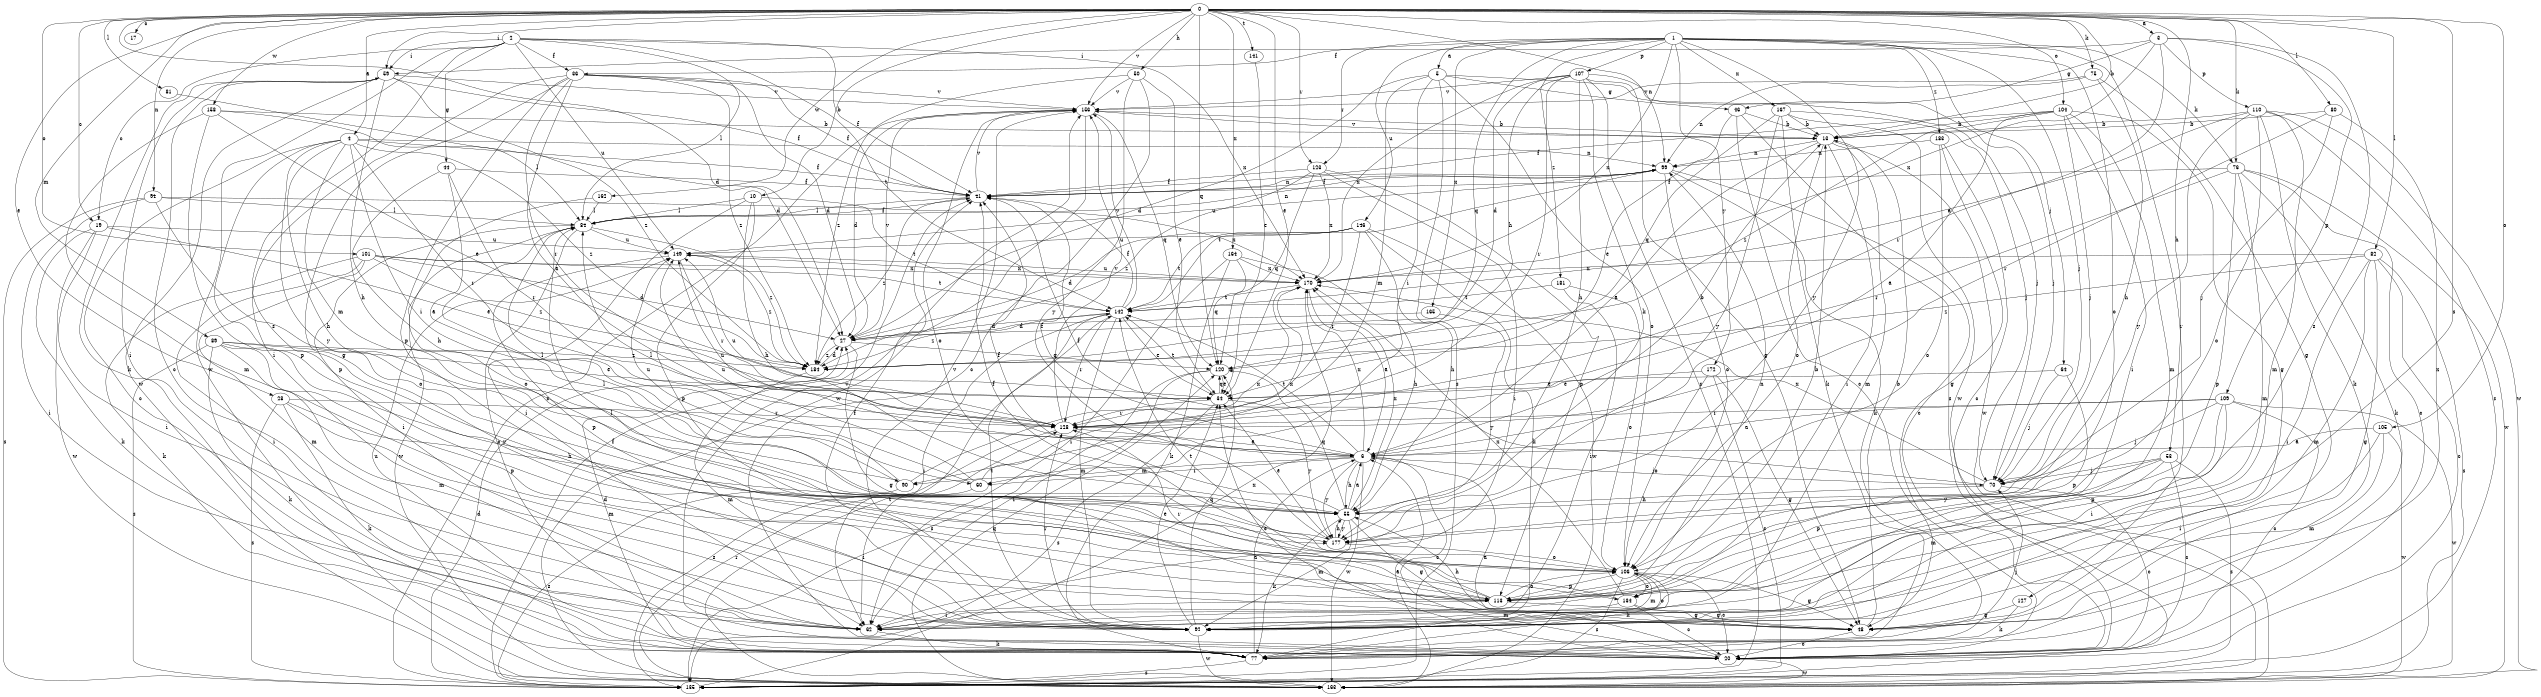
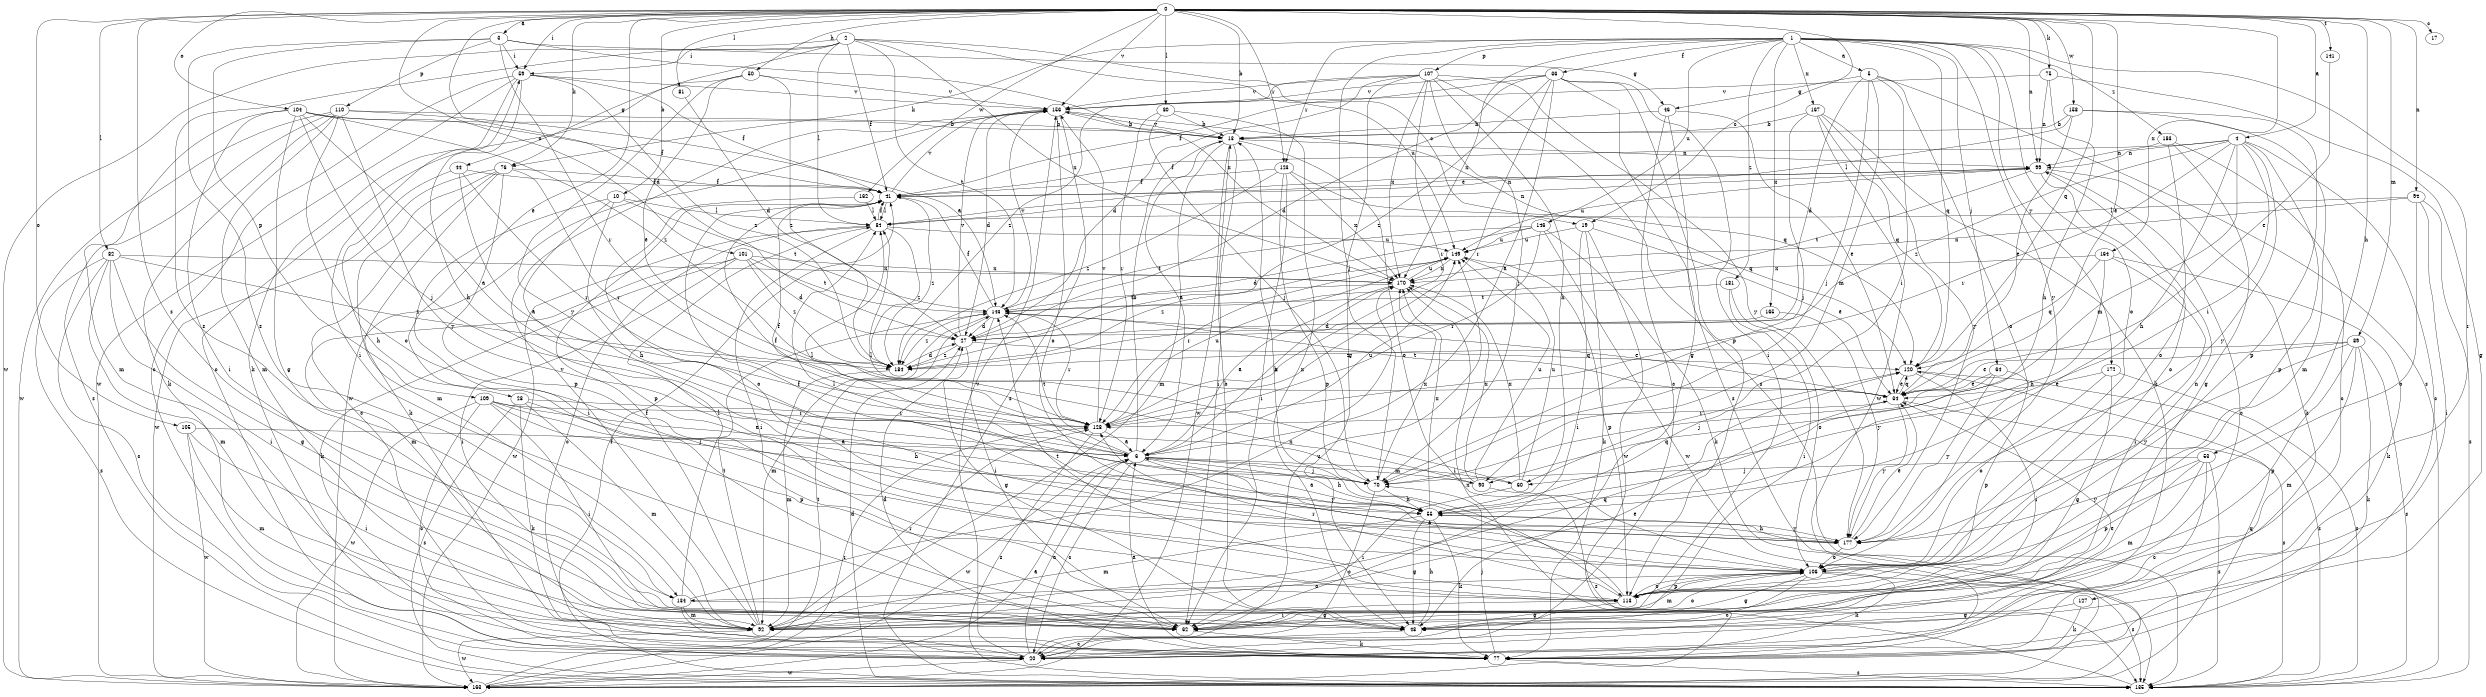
edge "2" -> "36": removed, label "f"
edge "99" -> "41": label "f" -> "e"
edge "107" -> "184": label "h" -> "z"
node "142": label "142" -> "143"
edge "107" -> "177": label "k" -> "y"
edge "146" -> "55": removed, label "h"
edge "55" -> "41": removed, label "f"
edge "64" -> "177": added, label "y"
